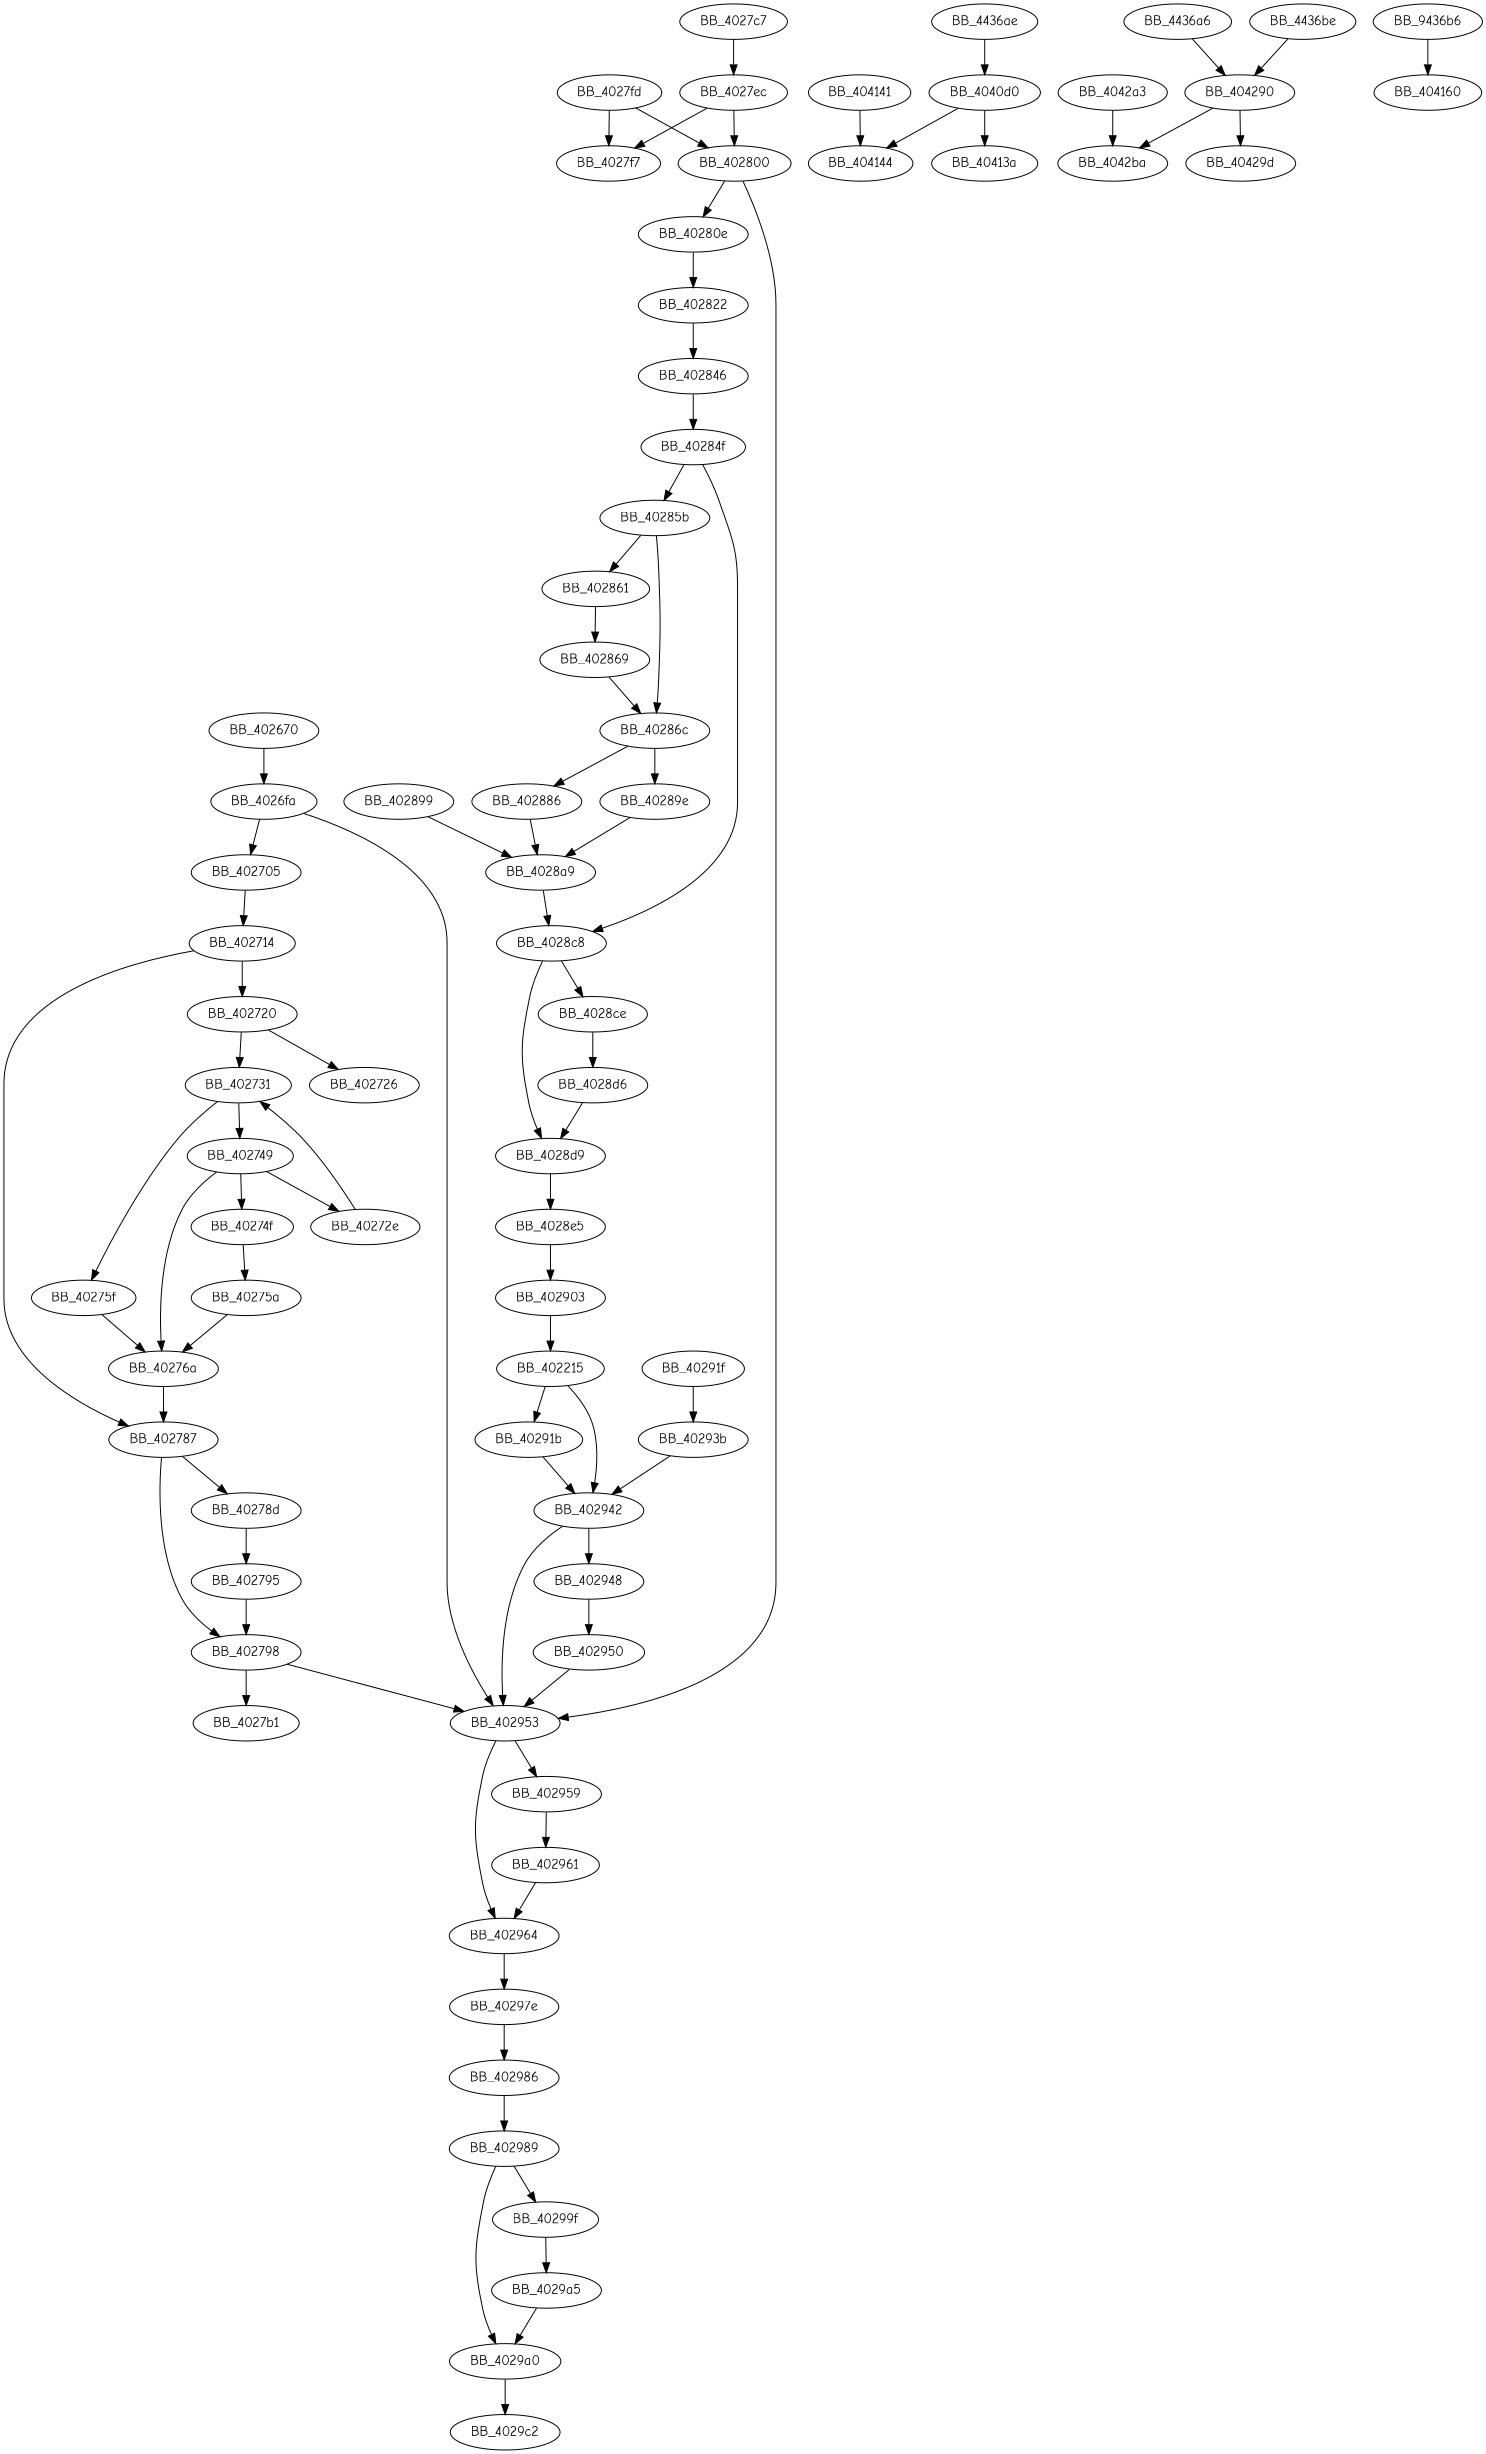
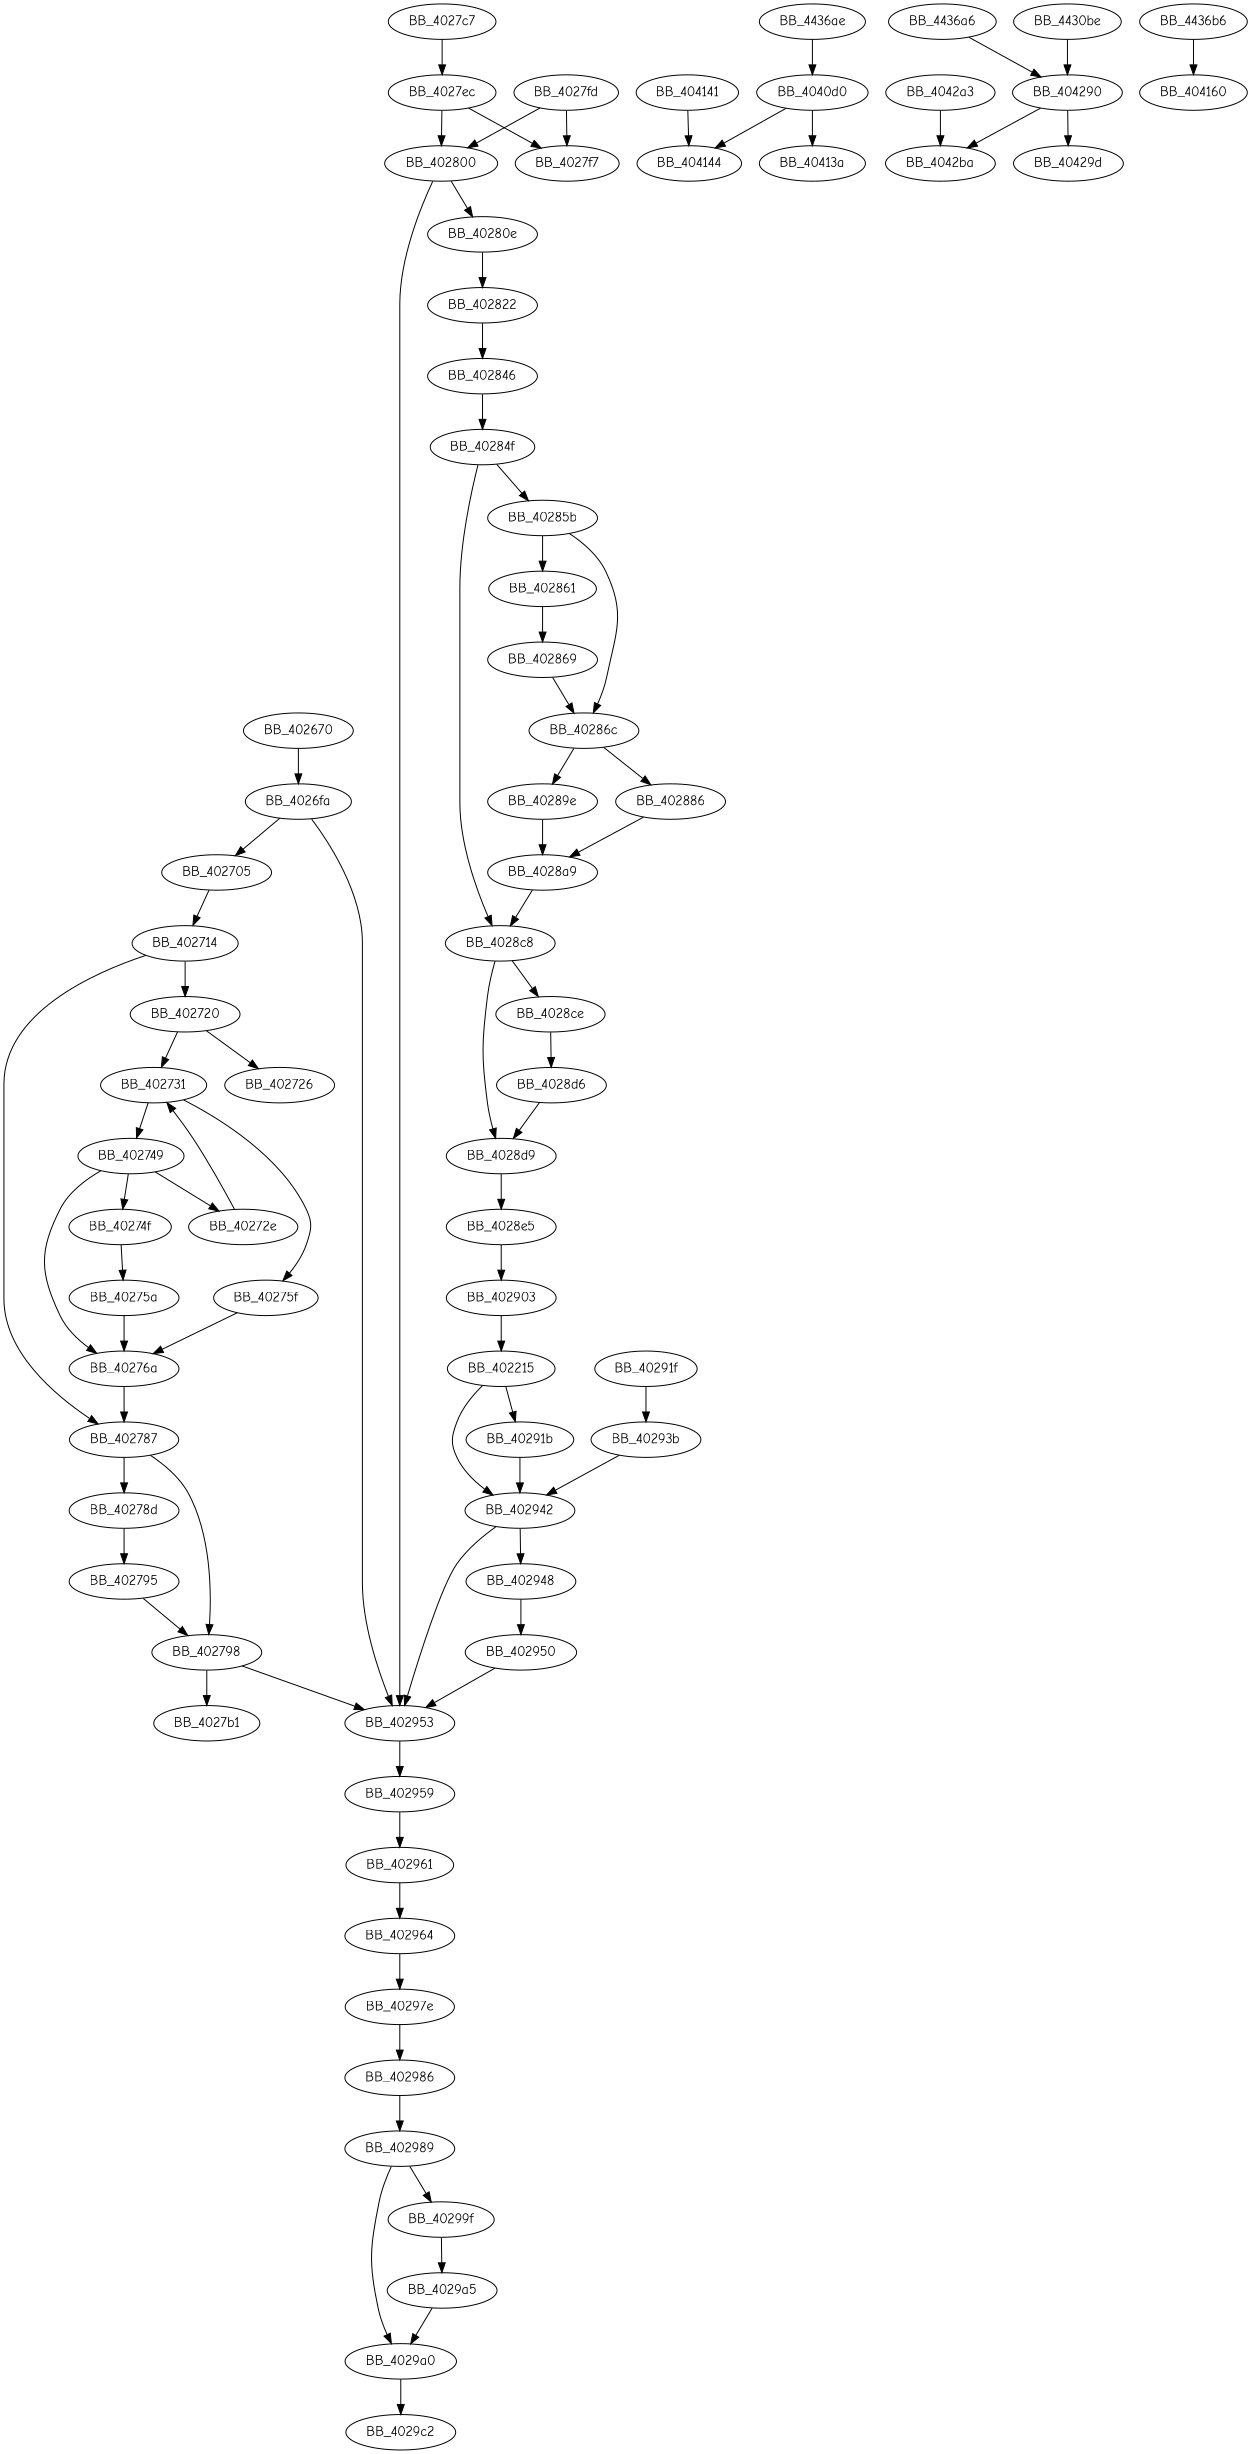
node "BB_4436be": label "BB_4436be" -> "BB_4430be"
node "BB_9436b6": label "BB_9436b6" -> "BB_4436b6"
node "BB_402899": removed
edge "BB_402953" -> "BB_402964": removed
